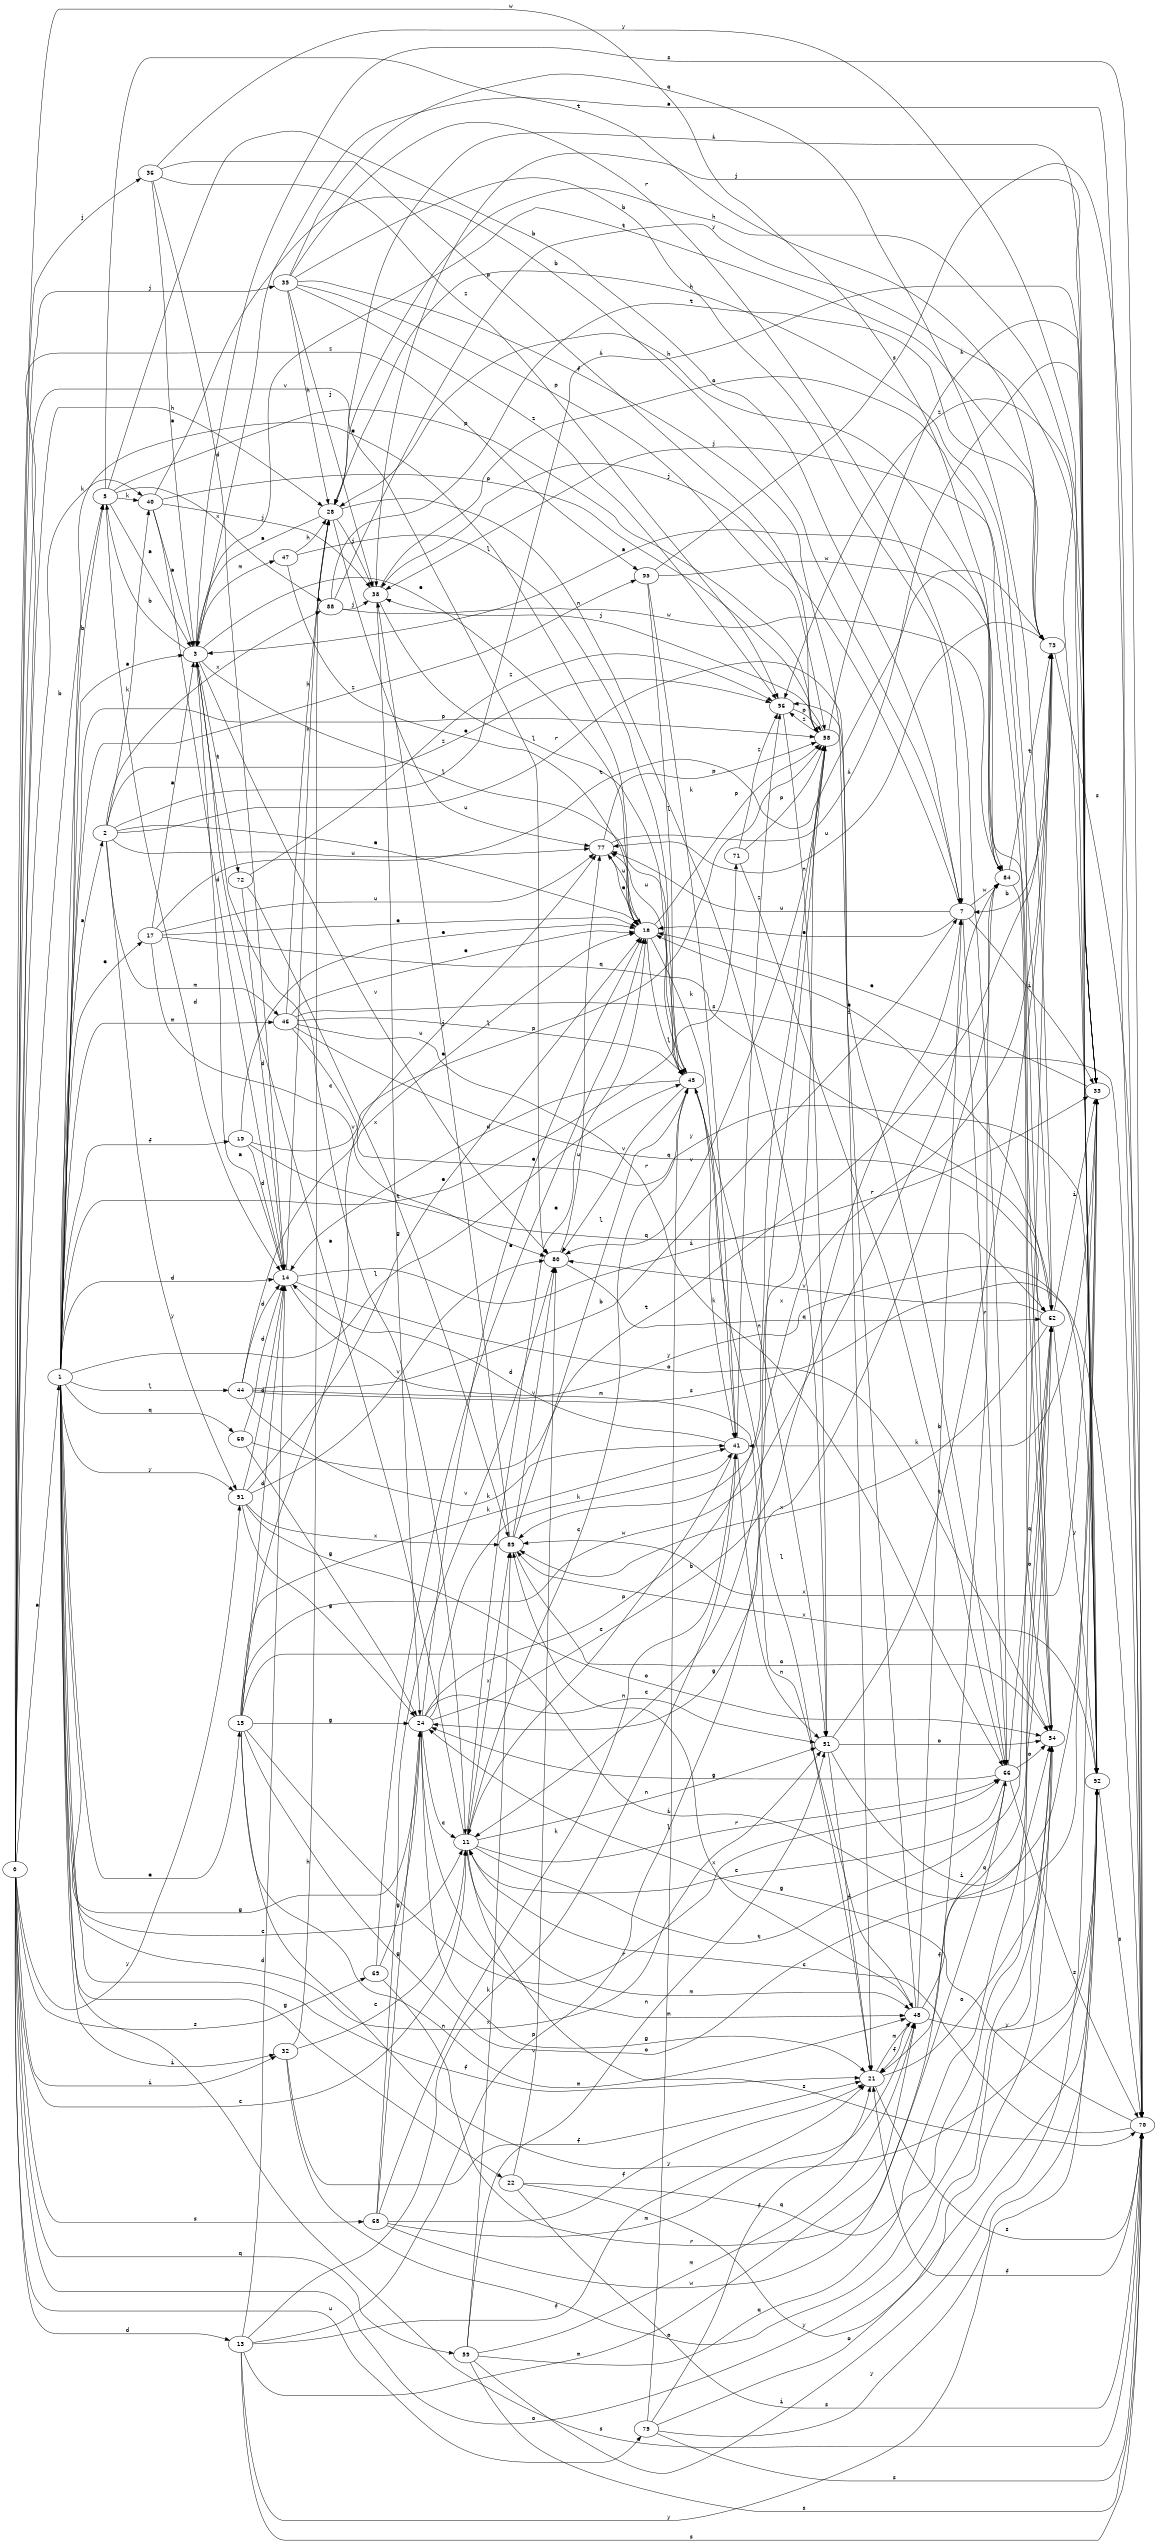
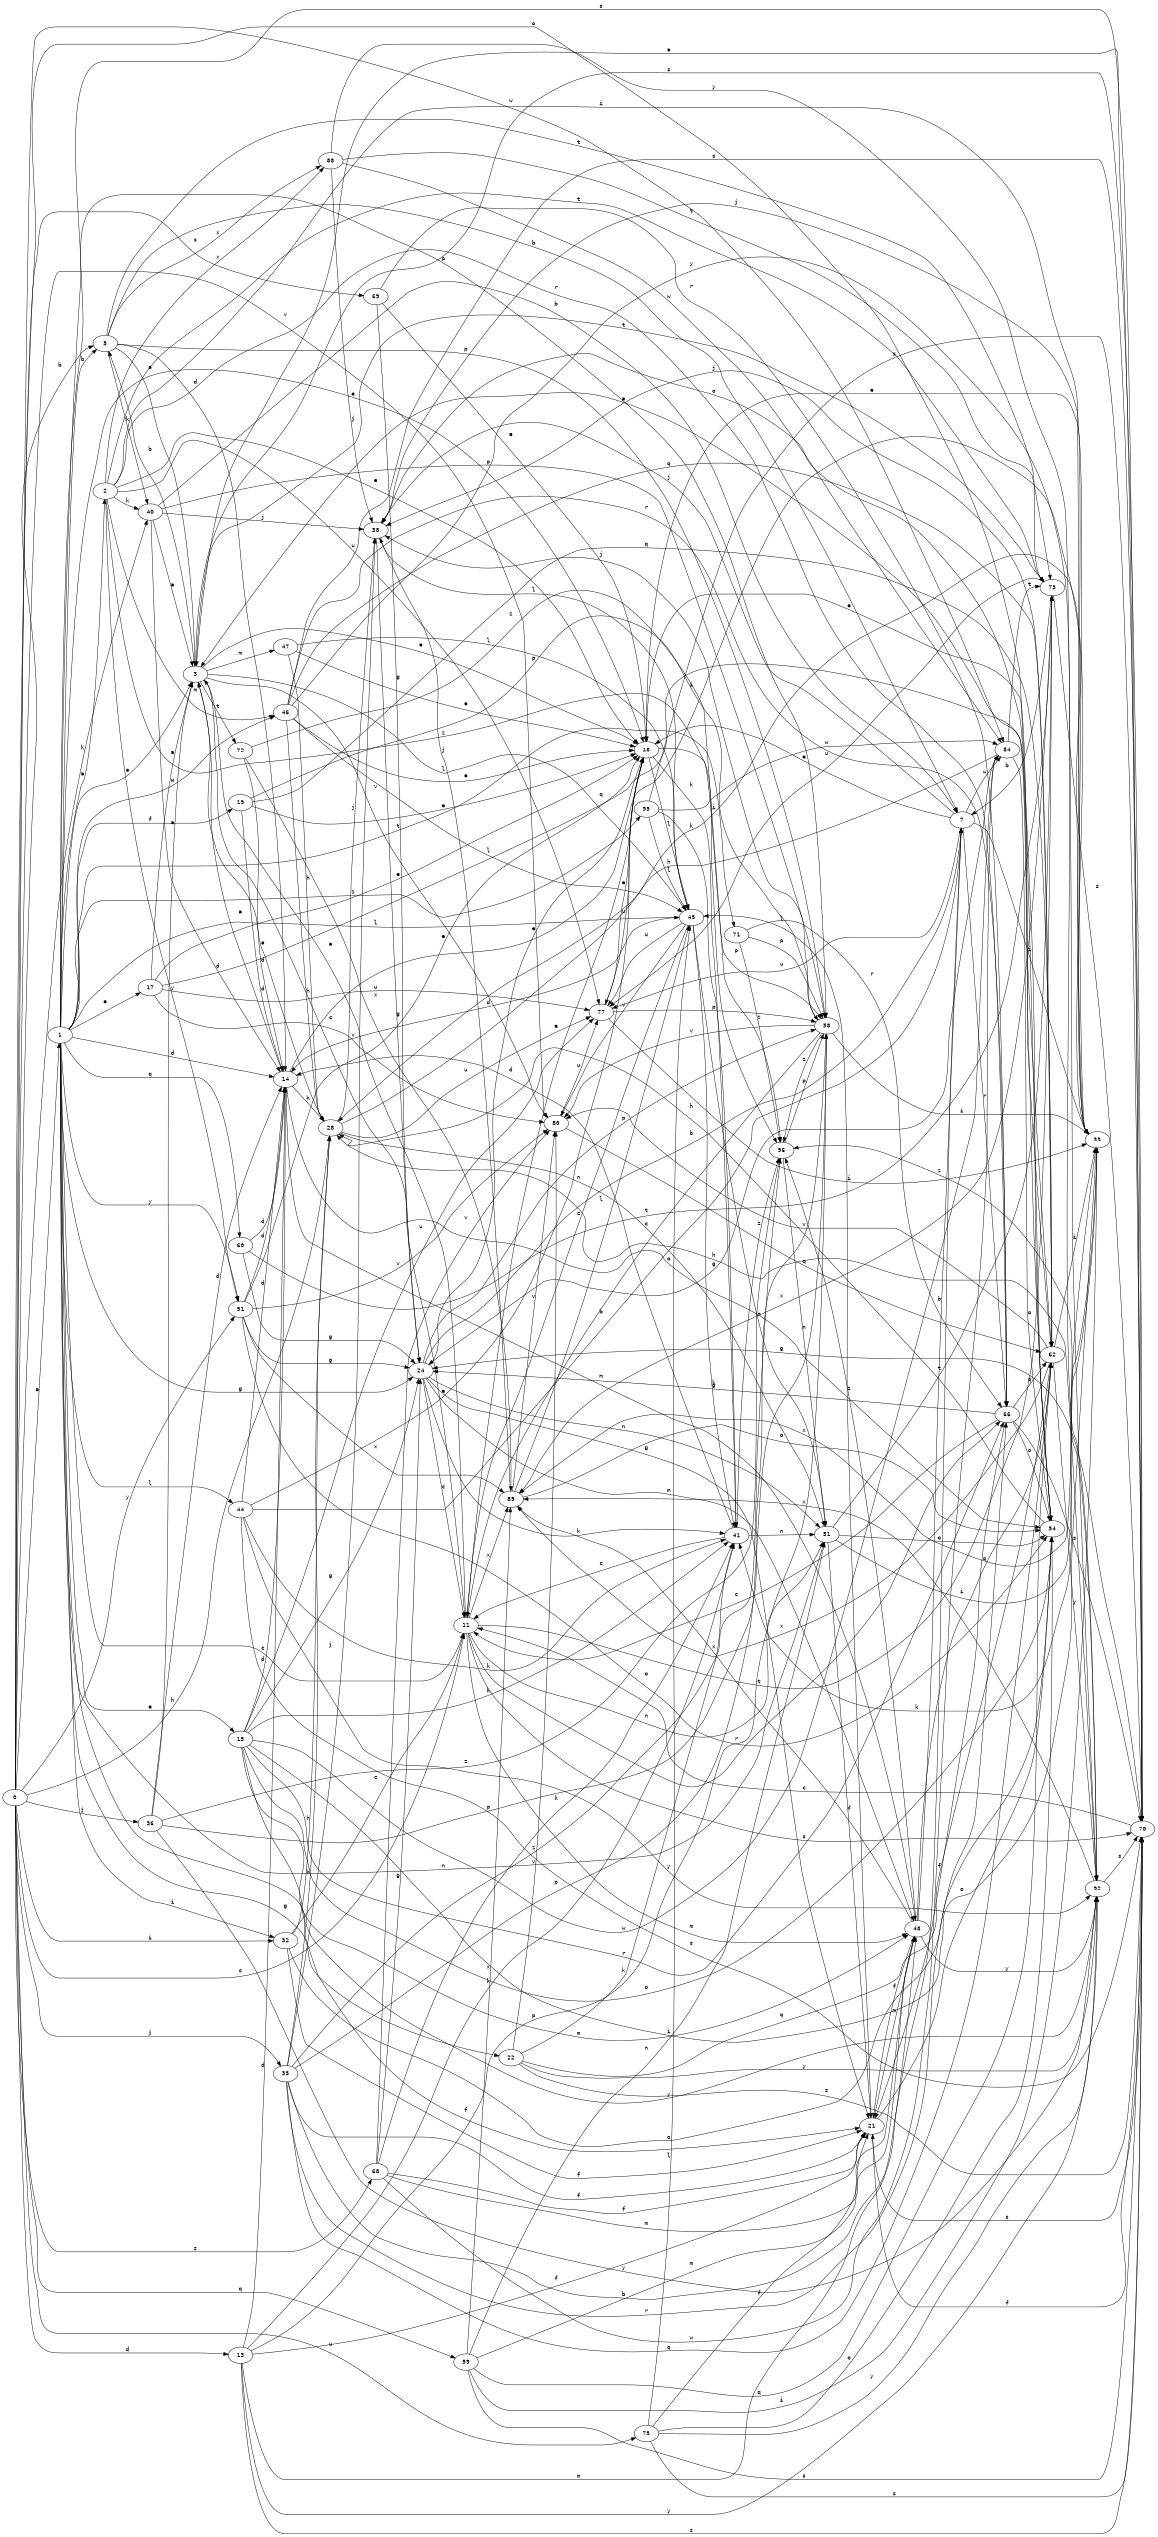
edge "17" -> "73": now "2" -> "73"
edge "0" -> "95": removed, label "z"
edge "22" -> "41": added, label "k"
